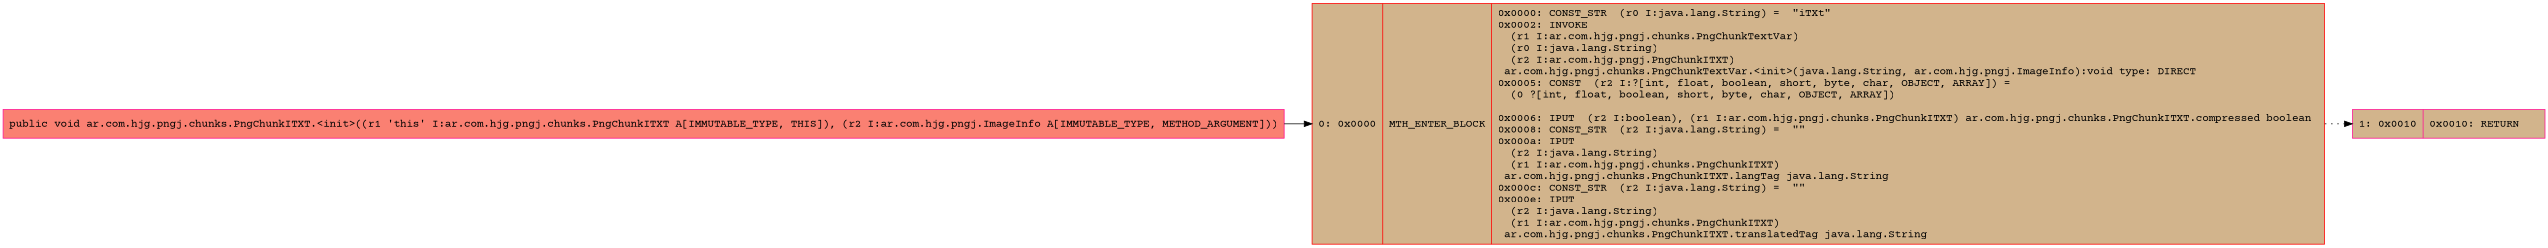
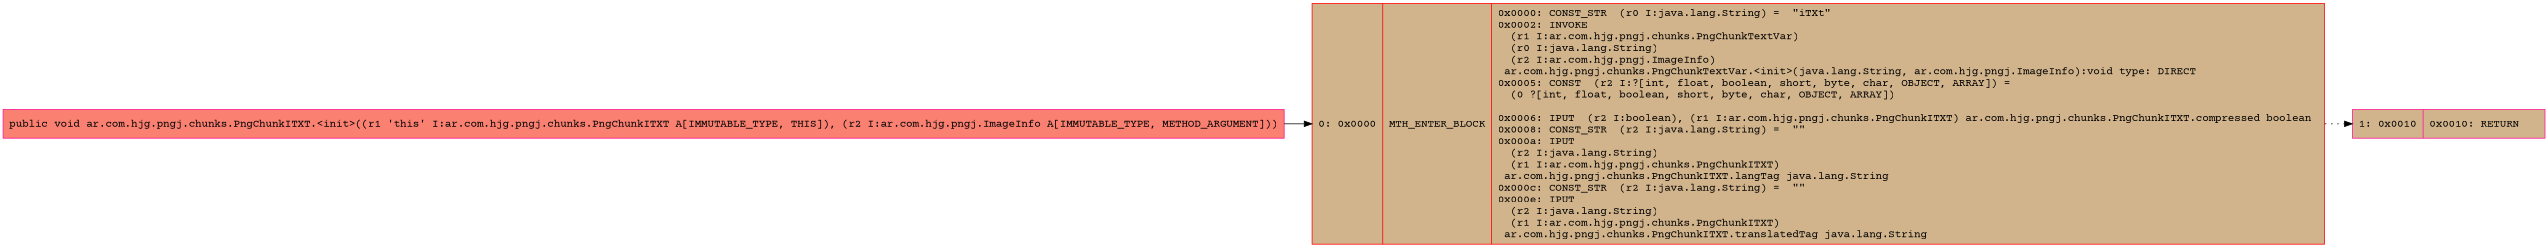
node "0: 0x0000": text "(r2 I:ar.com.hjg.pngj.PngChunkITXT)" -> "(r2 I:ar.com.hjg.pngj.ImageInfo)"
